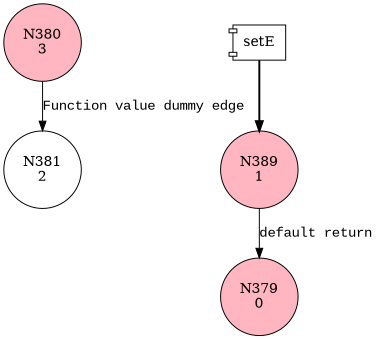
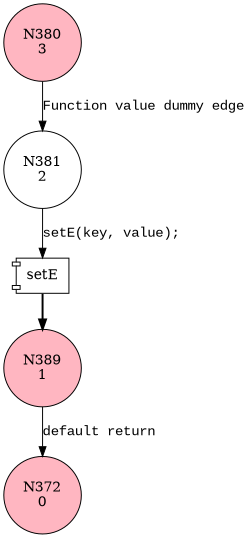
edge "N381 2" -> "setE": added, label "setE(key, value);"
node "N379 0": label "N379 0" -> "N372 0"
